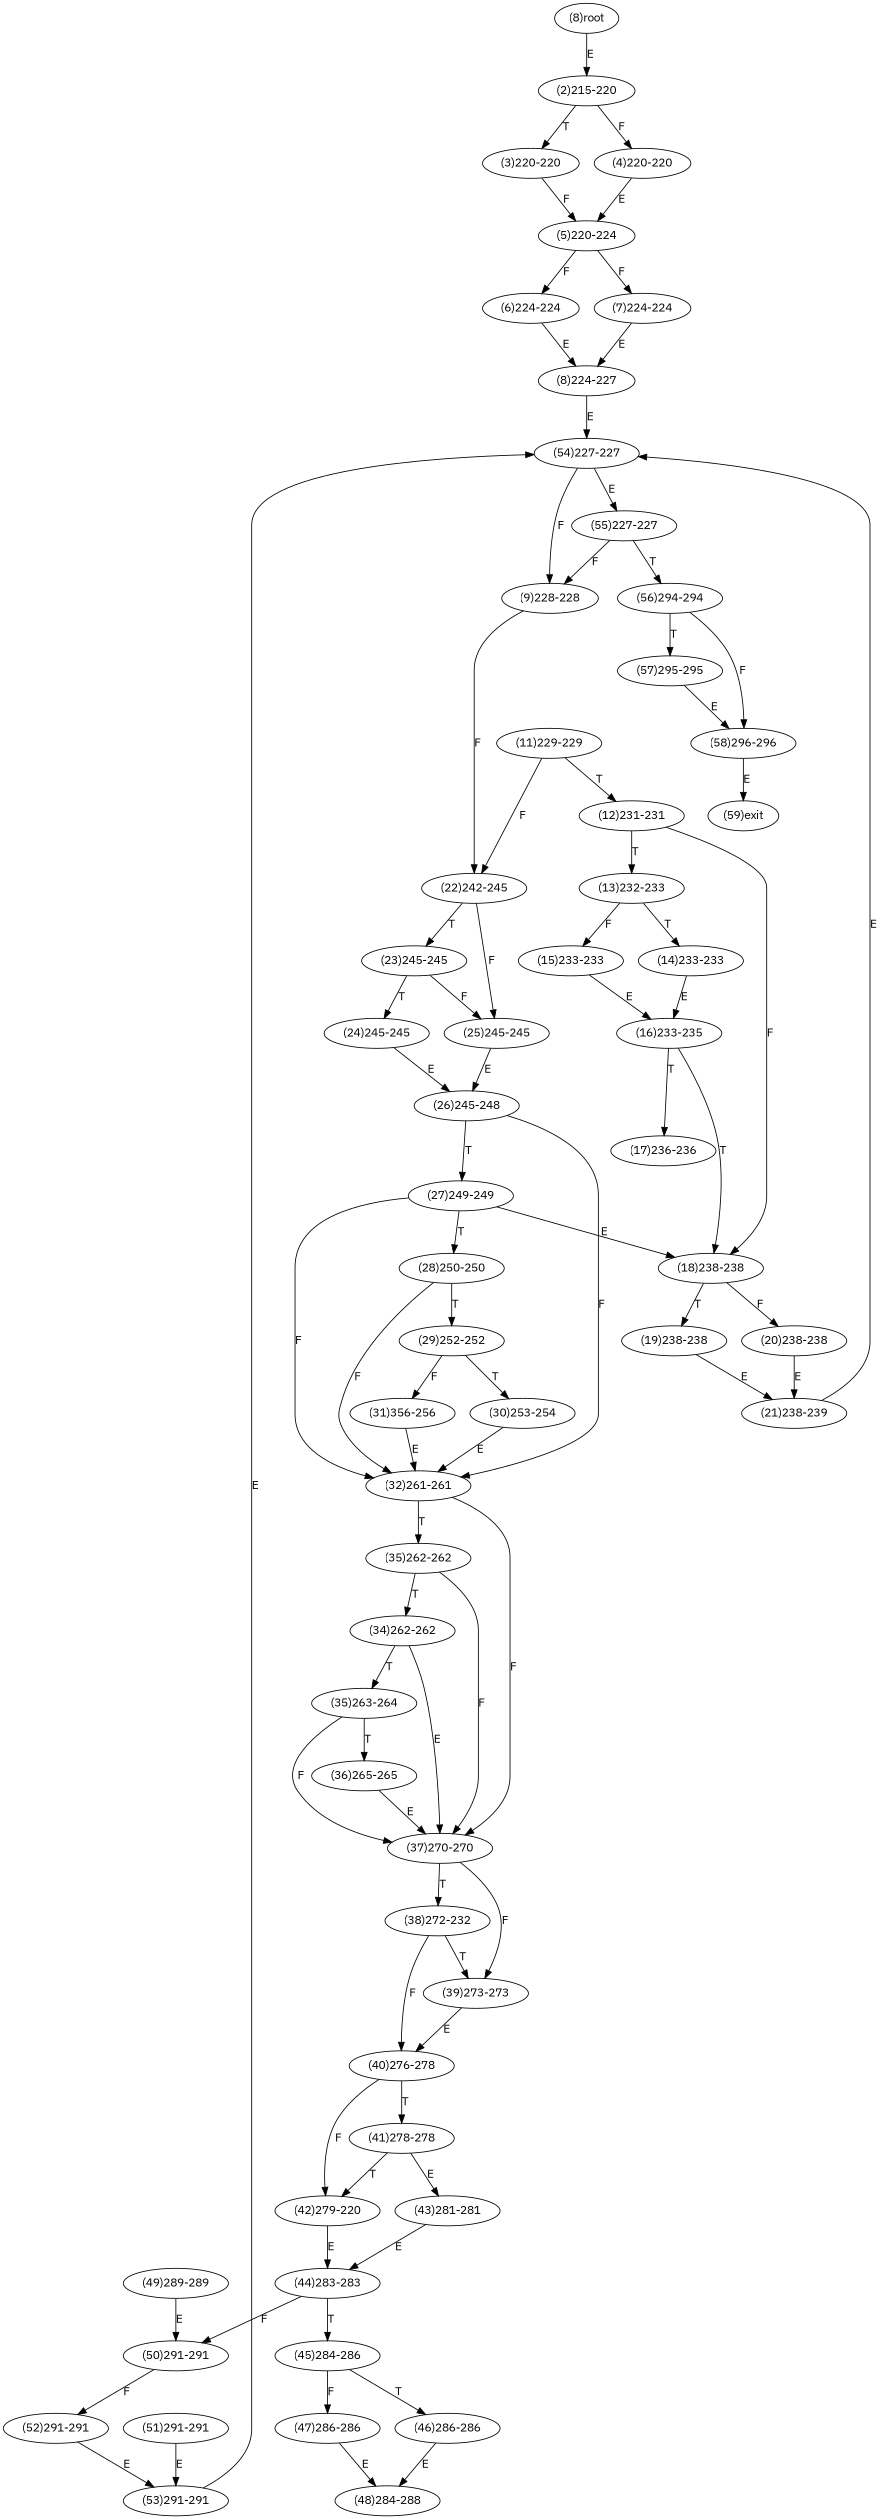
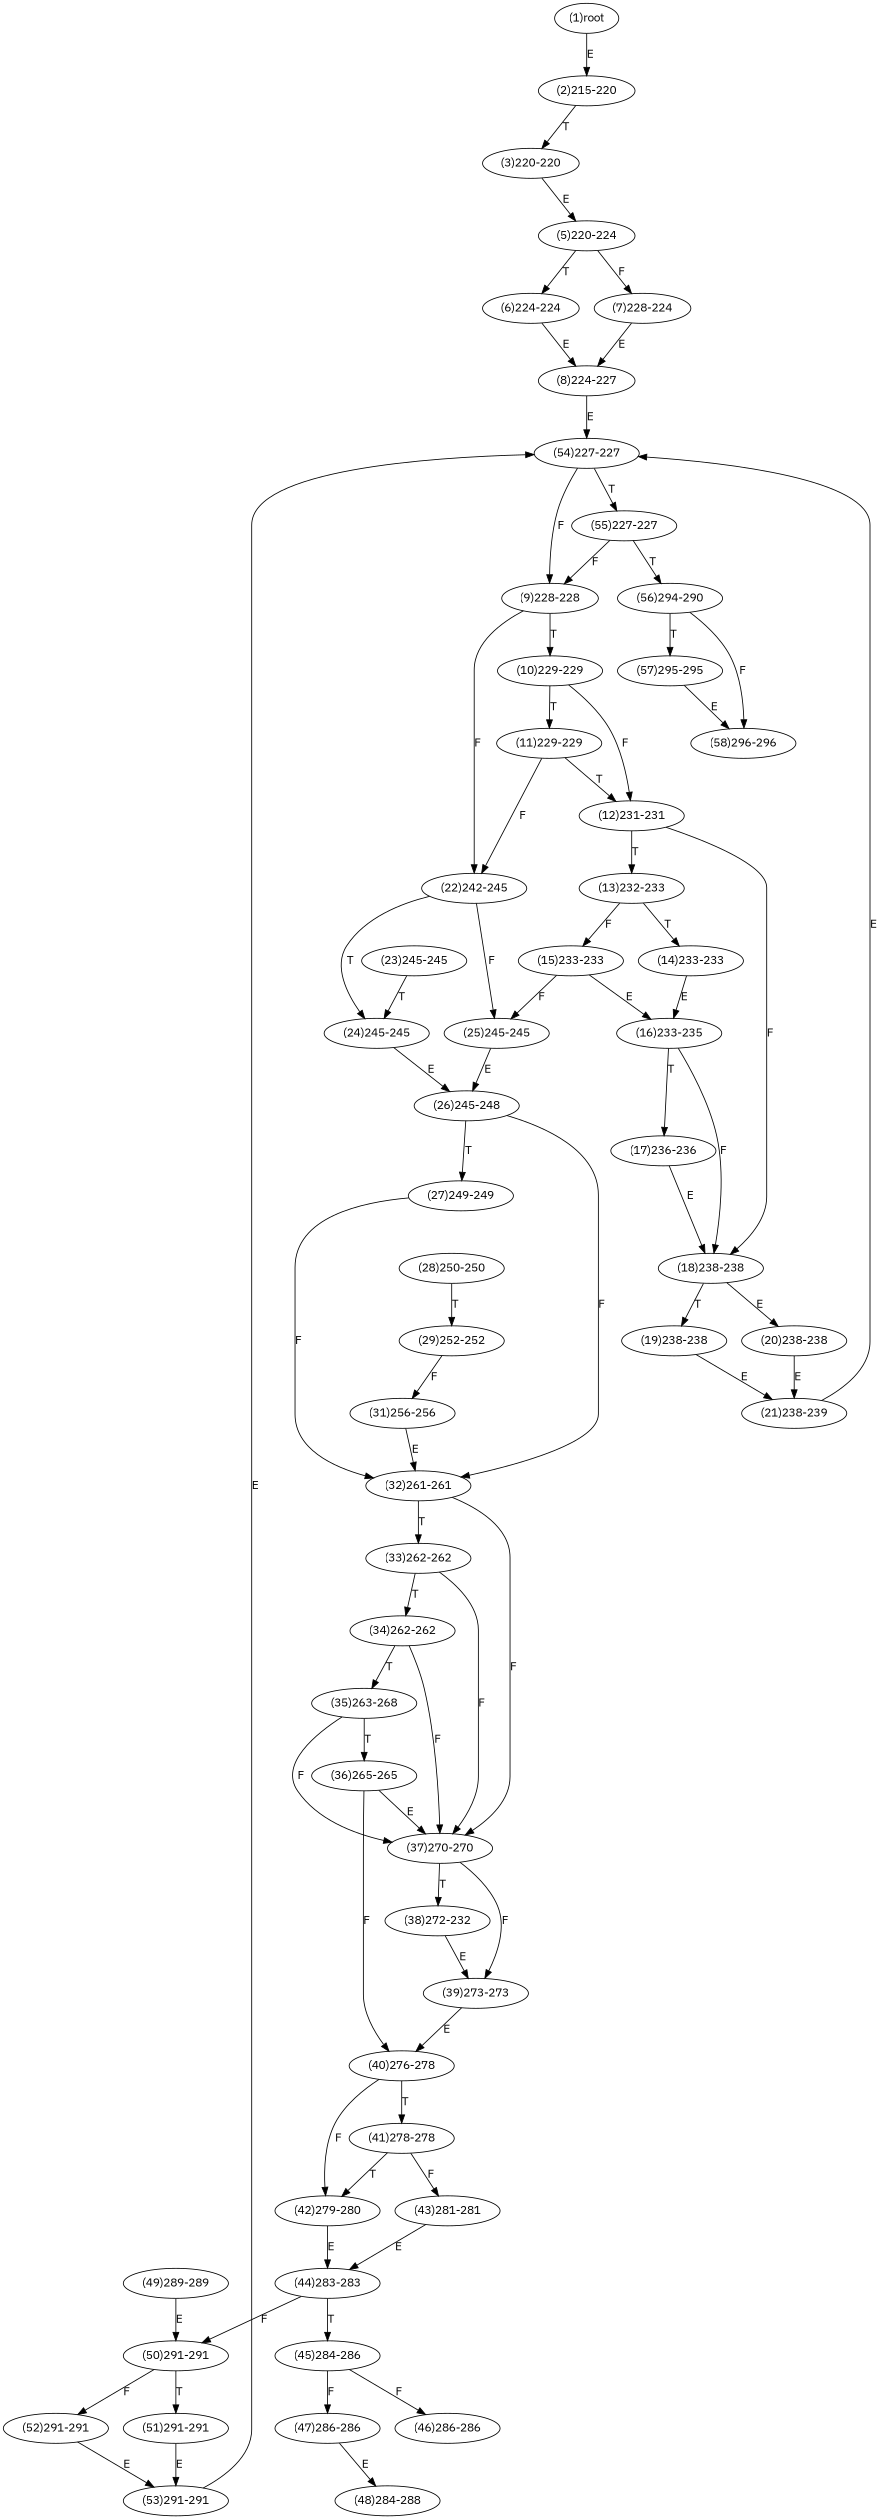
node "(8)root": label "(8)root" -> "(1)root"
node "(4)220-220": removed
edge "(3)220-220" -> "(5)220-224": label "F" -> "E"
edge "(5)220-224" -> "(6)224-224": label "F" -> "T"
node "(7)224-224": label "(7)224-224" -> "(7)228-224"
edge "(54)227-227" -> "(55)227-227": label "E" -> "T"
node "(56)294-294": label "(56)294-294" -> "(56)294-290"
node "(10)229-229": added
node "(59)exit": removed
edge "(22)242-245" -> "(23)245-245": now "(22)242-245" -> "(24)245-245"
edge "(23)245-245" -> "(25)245-245": now "(15)233-233" -> "(25)245-245"
edge "(16)233-235" -> "(18)238-238": label "T" -> "F"
edge "(27)249-249" -> "(28)250-250": removed, label "T"
edge "(27)249-249" -> "(18)238-238": now "(17)236-236" -> "(18)238-238"
edge "(18)238-238" -> "(20)238-238": label "F" -> "E"
edge "(28)250-250" -> "(32)261-261": removed, label "F"
node "(31)356-256": label "(31)356-256" -> "(31)256-256"
node "(30)253-254": removed
node "(35)262-262": label "(35)262-262" -> "(33)262-262"
node "(35)263-264": label "(35)263-264" -> "(35)263-268"
edge "(34)262-262" -> "(37)270-270": label "E" -> "F"
edge "(38)272-232" -> "(39)273-273": label "T" -> "E"
edge "(38)272-232" -> "(40)276-278": now "(36)265-265" -> "(40)276-278"
edge "(41)278-278" -> "(43)281-281": label "E" -> "F"
node "(42)279-220": label "(42)279-220" -> "(42)279-280"
edge "(50)291-291" -> "(51)291-291": added, label "T"
edge "(45)284-286" -> "(46)286-286": label "T" -> "F"
edge "(46)286-286" -> "(48)284-288": removed, label "E"
